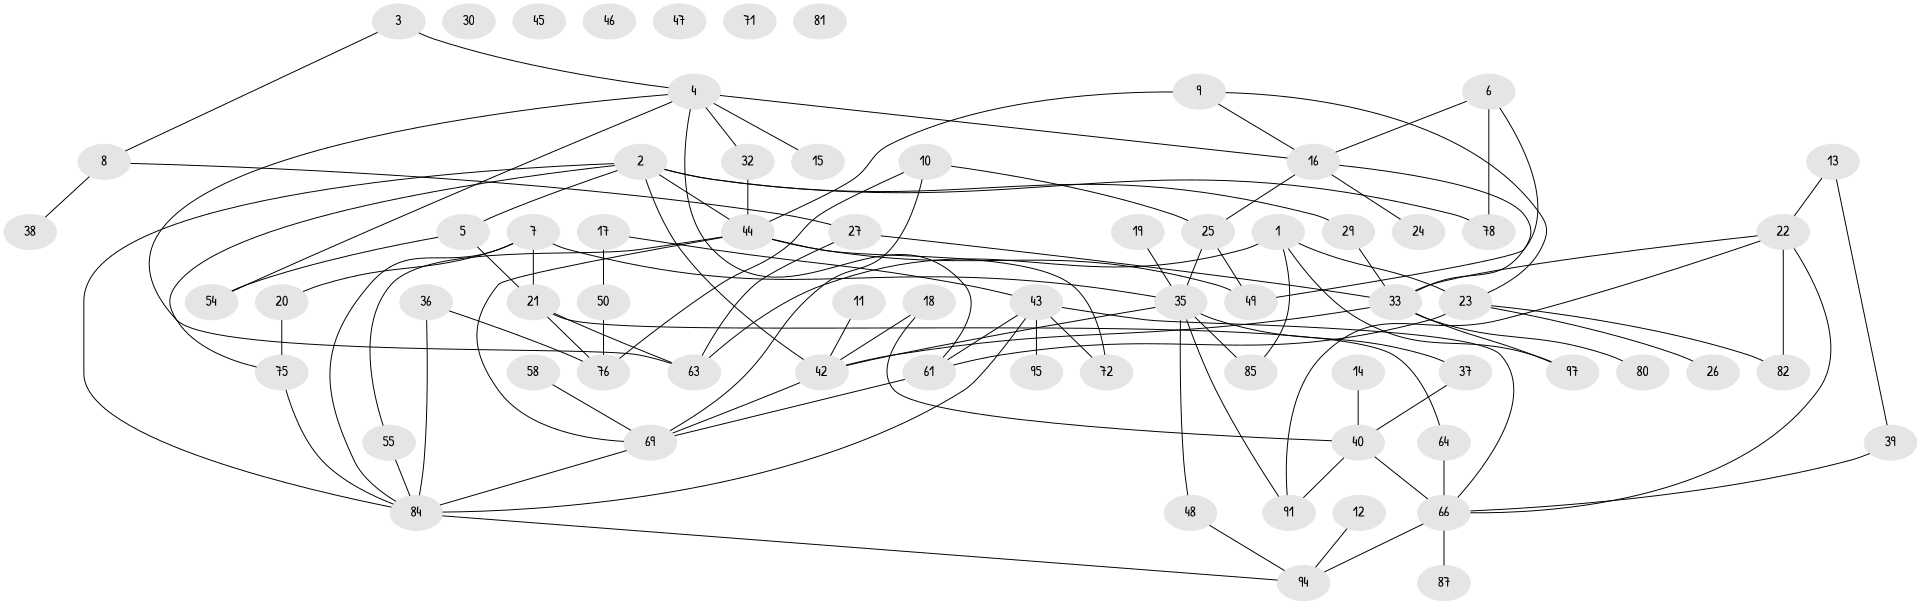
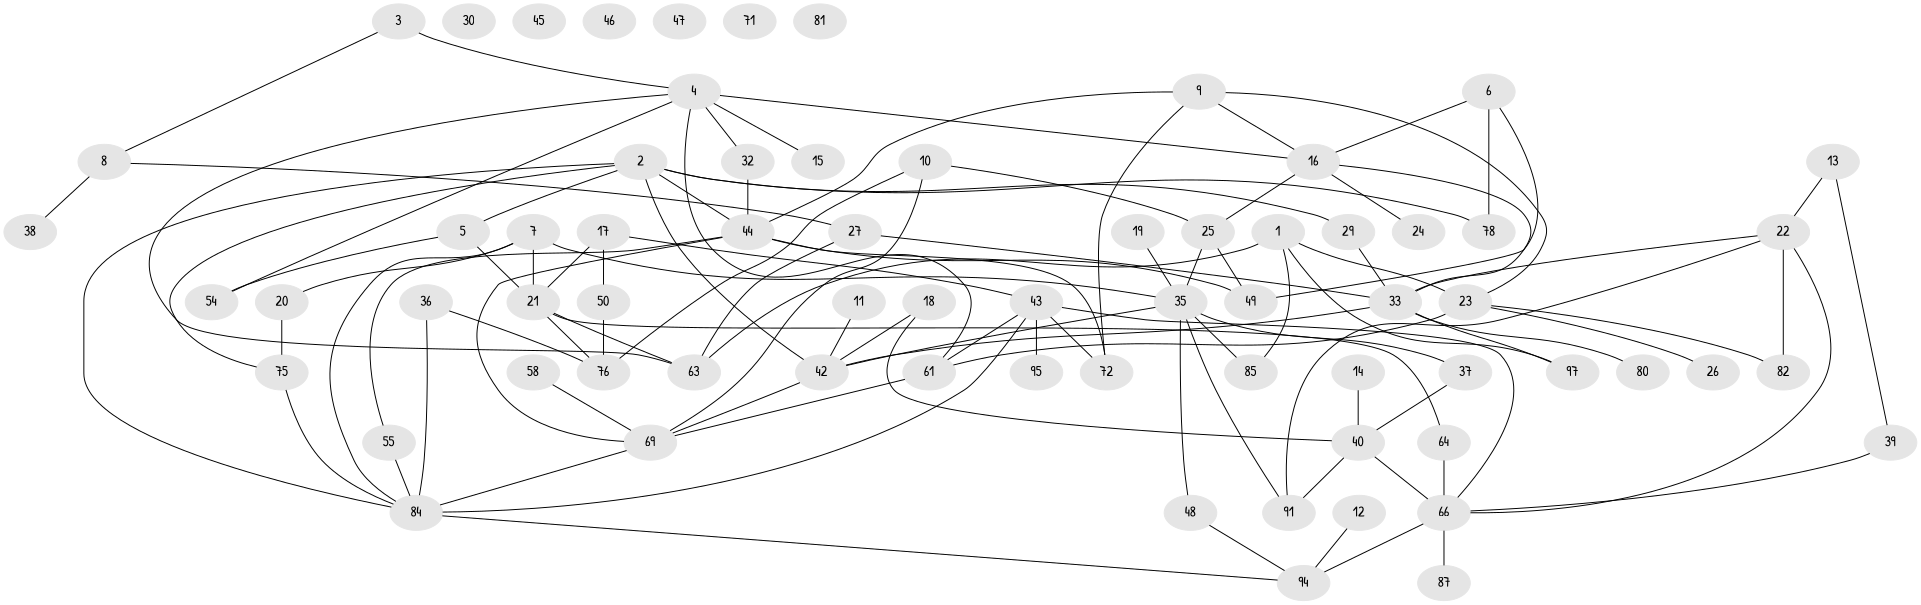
edge "9" -- "72": added
edge "17" -- "21": added
